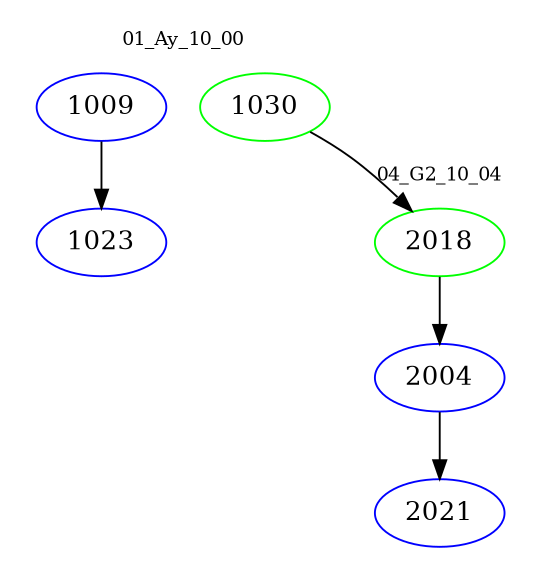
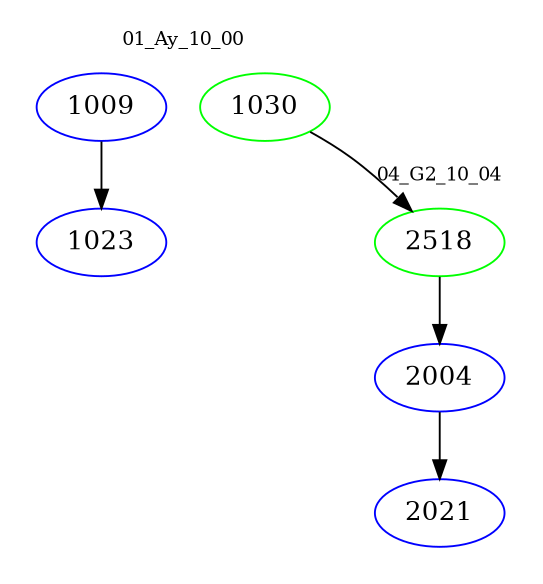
node "2018": label "2018" -> "2518"
